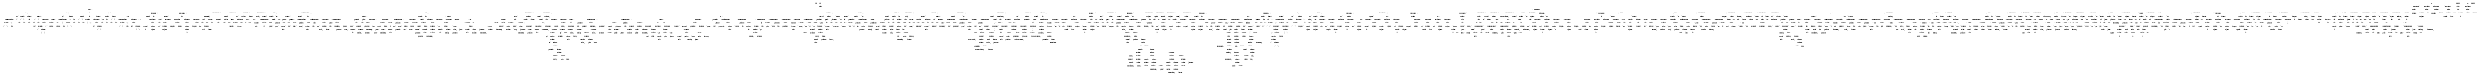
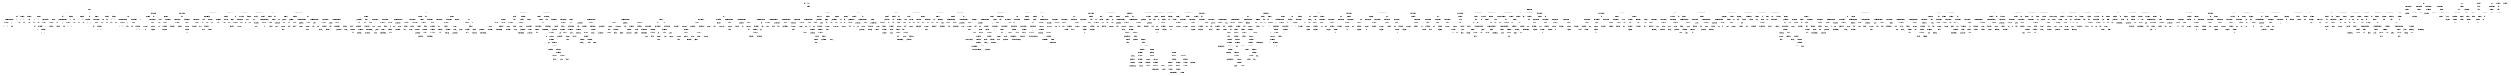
node "assert_TOD20": label "assert_TOD20" -> "claimReward_TOD20"
node "play_TOD37": removed
node "sellPrice": label "sellPrice" -> "amountOfEthereum"
